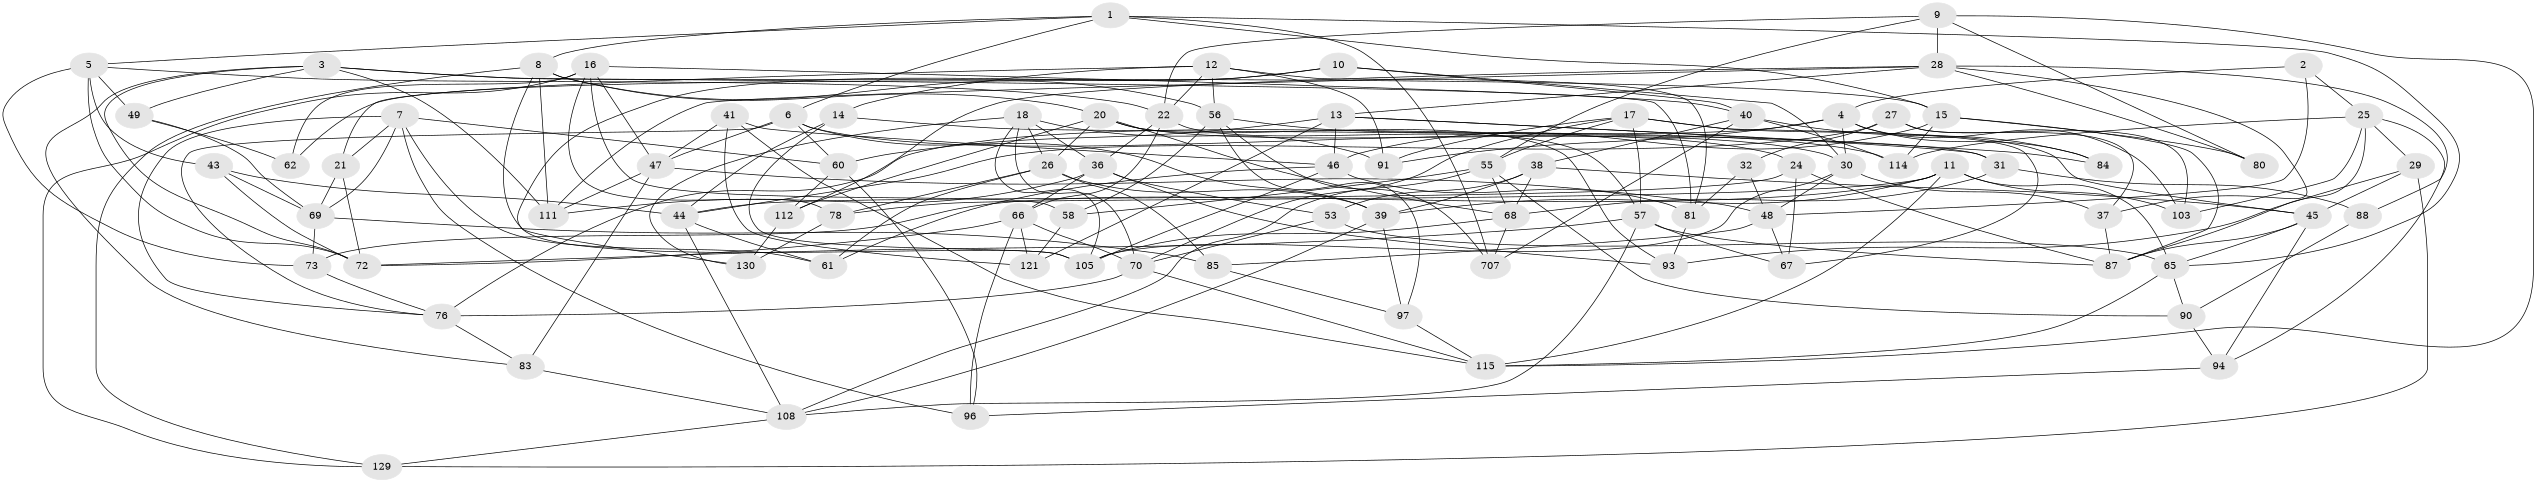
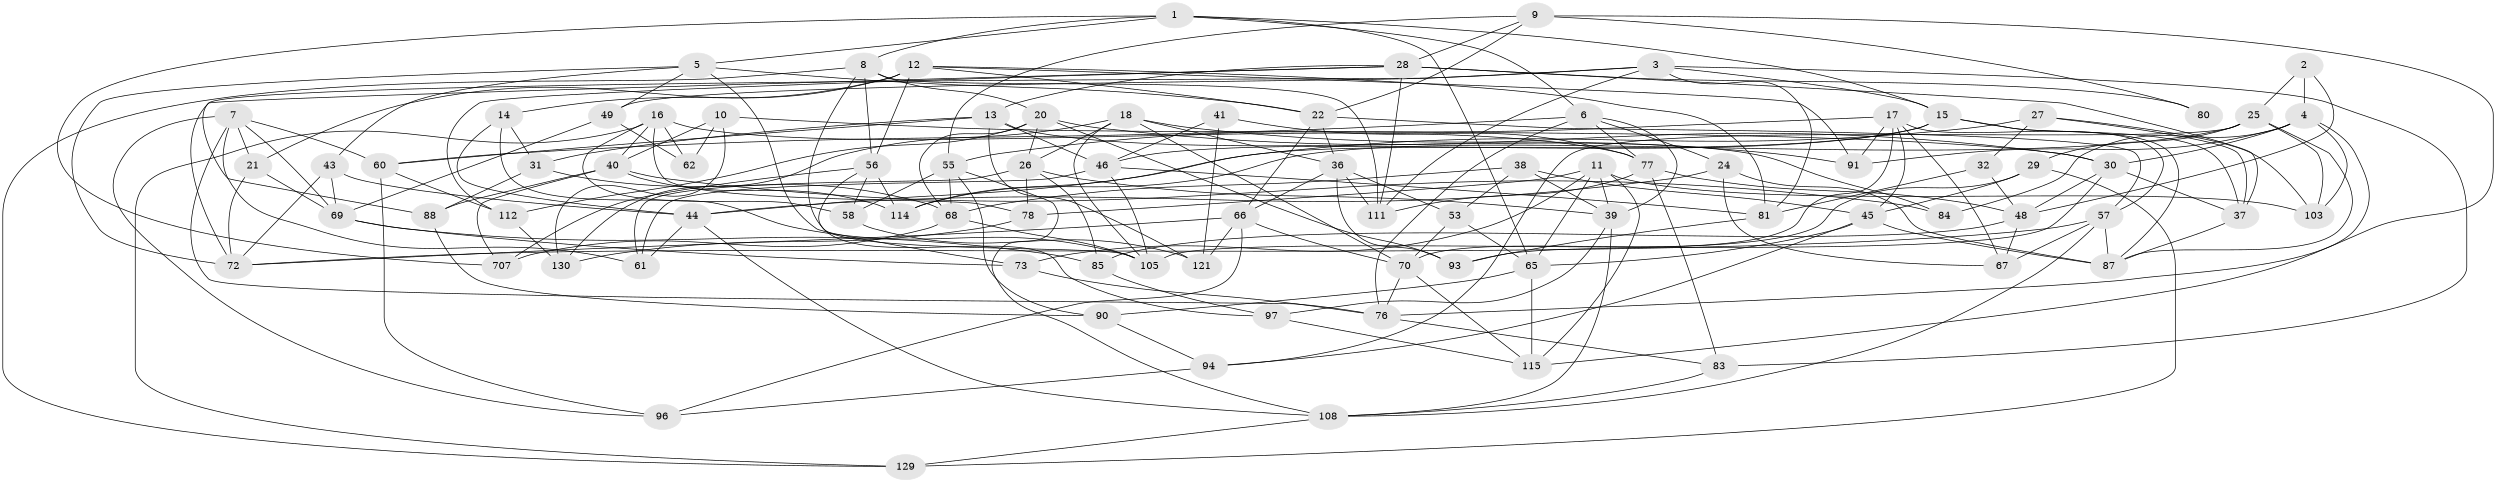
edge "15" -- "80": now "15" -- "37"
edge "40" -- "38": now "40" -- "88"
node "47": label "47" -> "77"
edge "41" -- "115": removed
